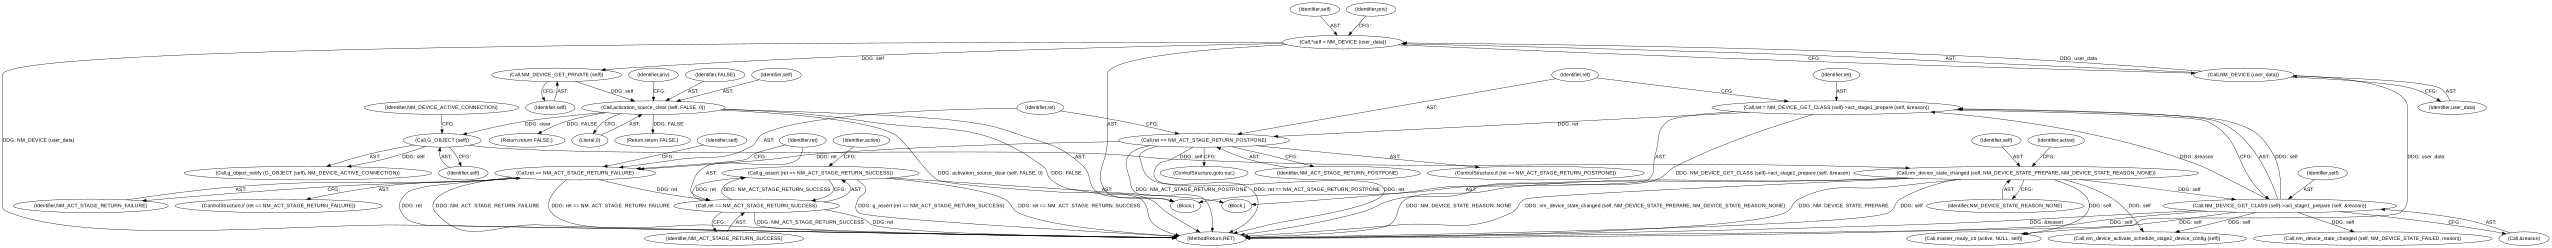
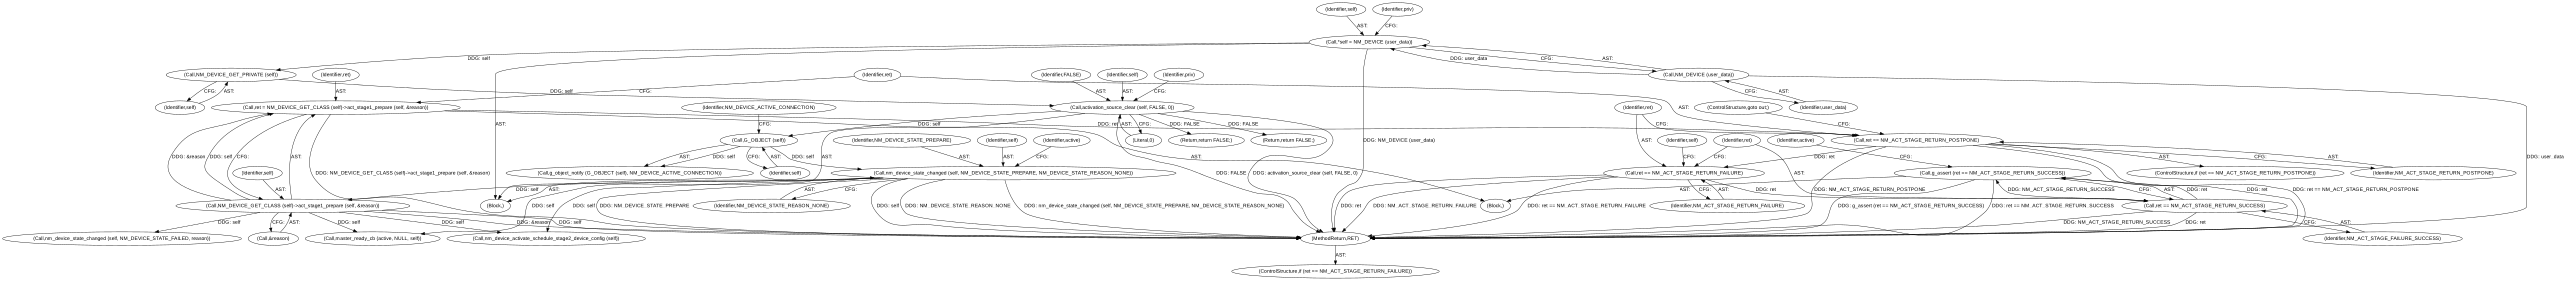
edge "(Call,activation_source_clear (self, FALSE, 0))" -> "(Call,G_OBJECT (self))": label "DDG: clear" -> "DDG: self"
node "(Identifier,NM_DEVICE_STATE_PREPARE)": added
edge "(Call,ret == NM_ACT_STAGE_RETURN_POSTPONE)" -> "(ControlStructure,goto out;)": reversed
edge "(Call,ret == NM_ACT_STAGE_RETURN_FAILURE)" -> "(ControlStructure,if (ret == NM_ACT_STAGE_RETURN_FAILURE))": now "(MethodReturn,RET)" -> "(ControlStructure,if (ret == NM_ACT_STAGE_RETURN_FAILURE))"
node "(Identifier,NM_ACT_STAGE_RETURN_SUCCESS)": label "(Identifier,NM_ACT_STAGE_RETURN_SUCCESS)" -> "(Identifier,NM_ACT_STAGE_FAILURE_SUCCESS)"
